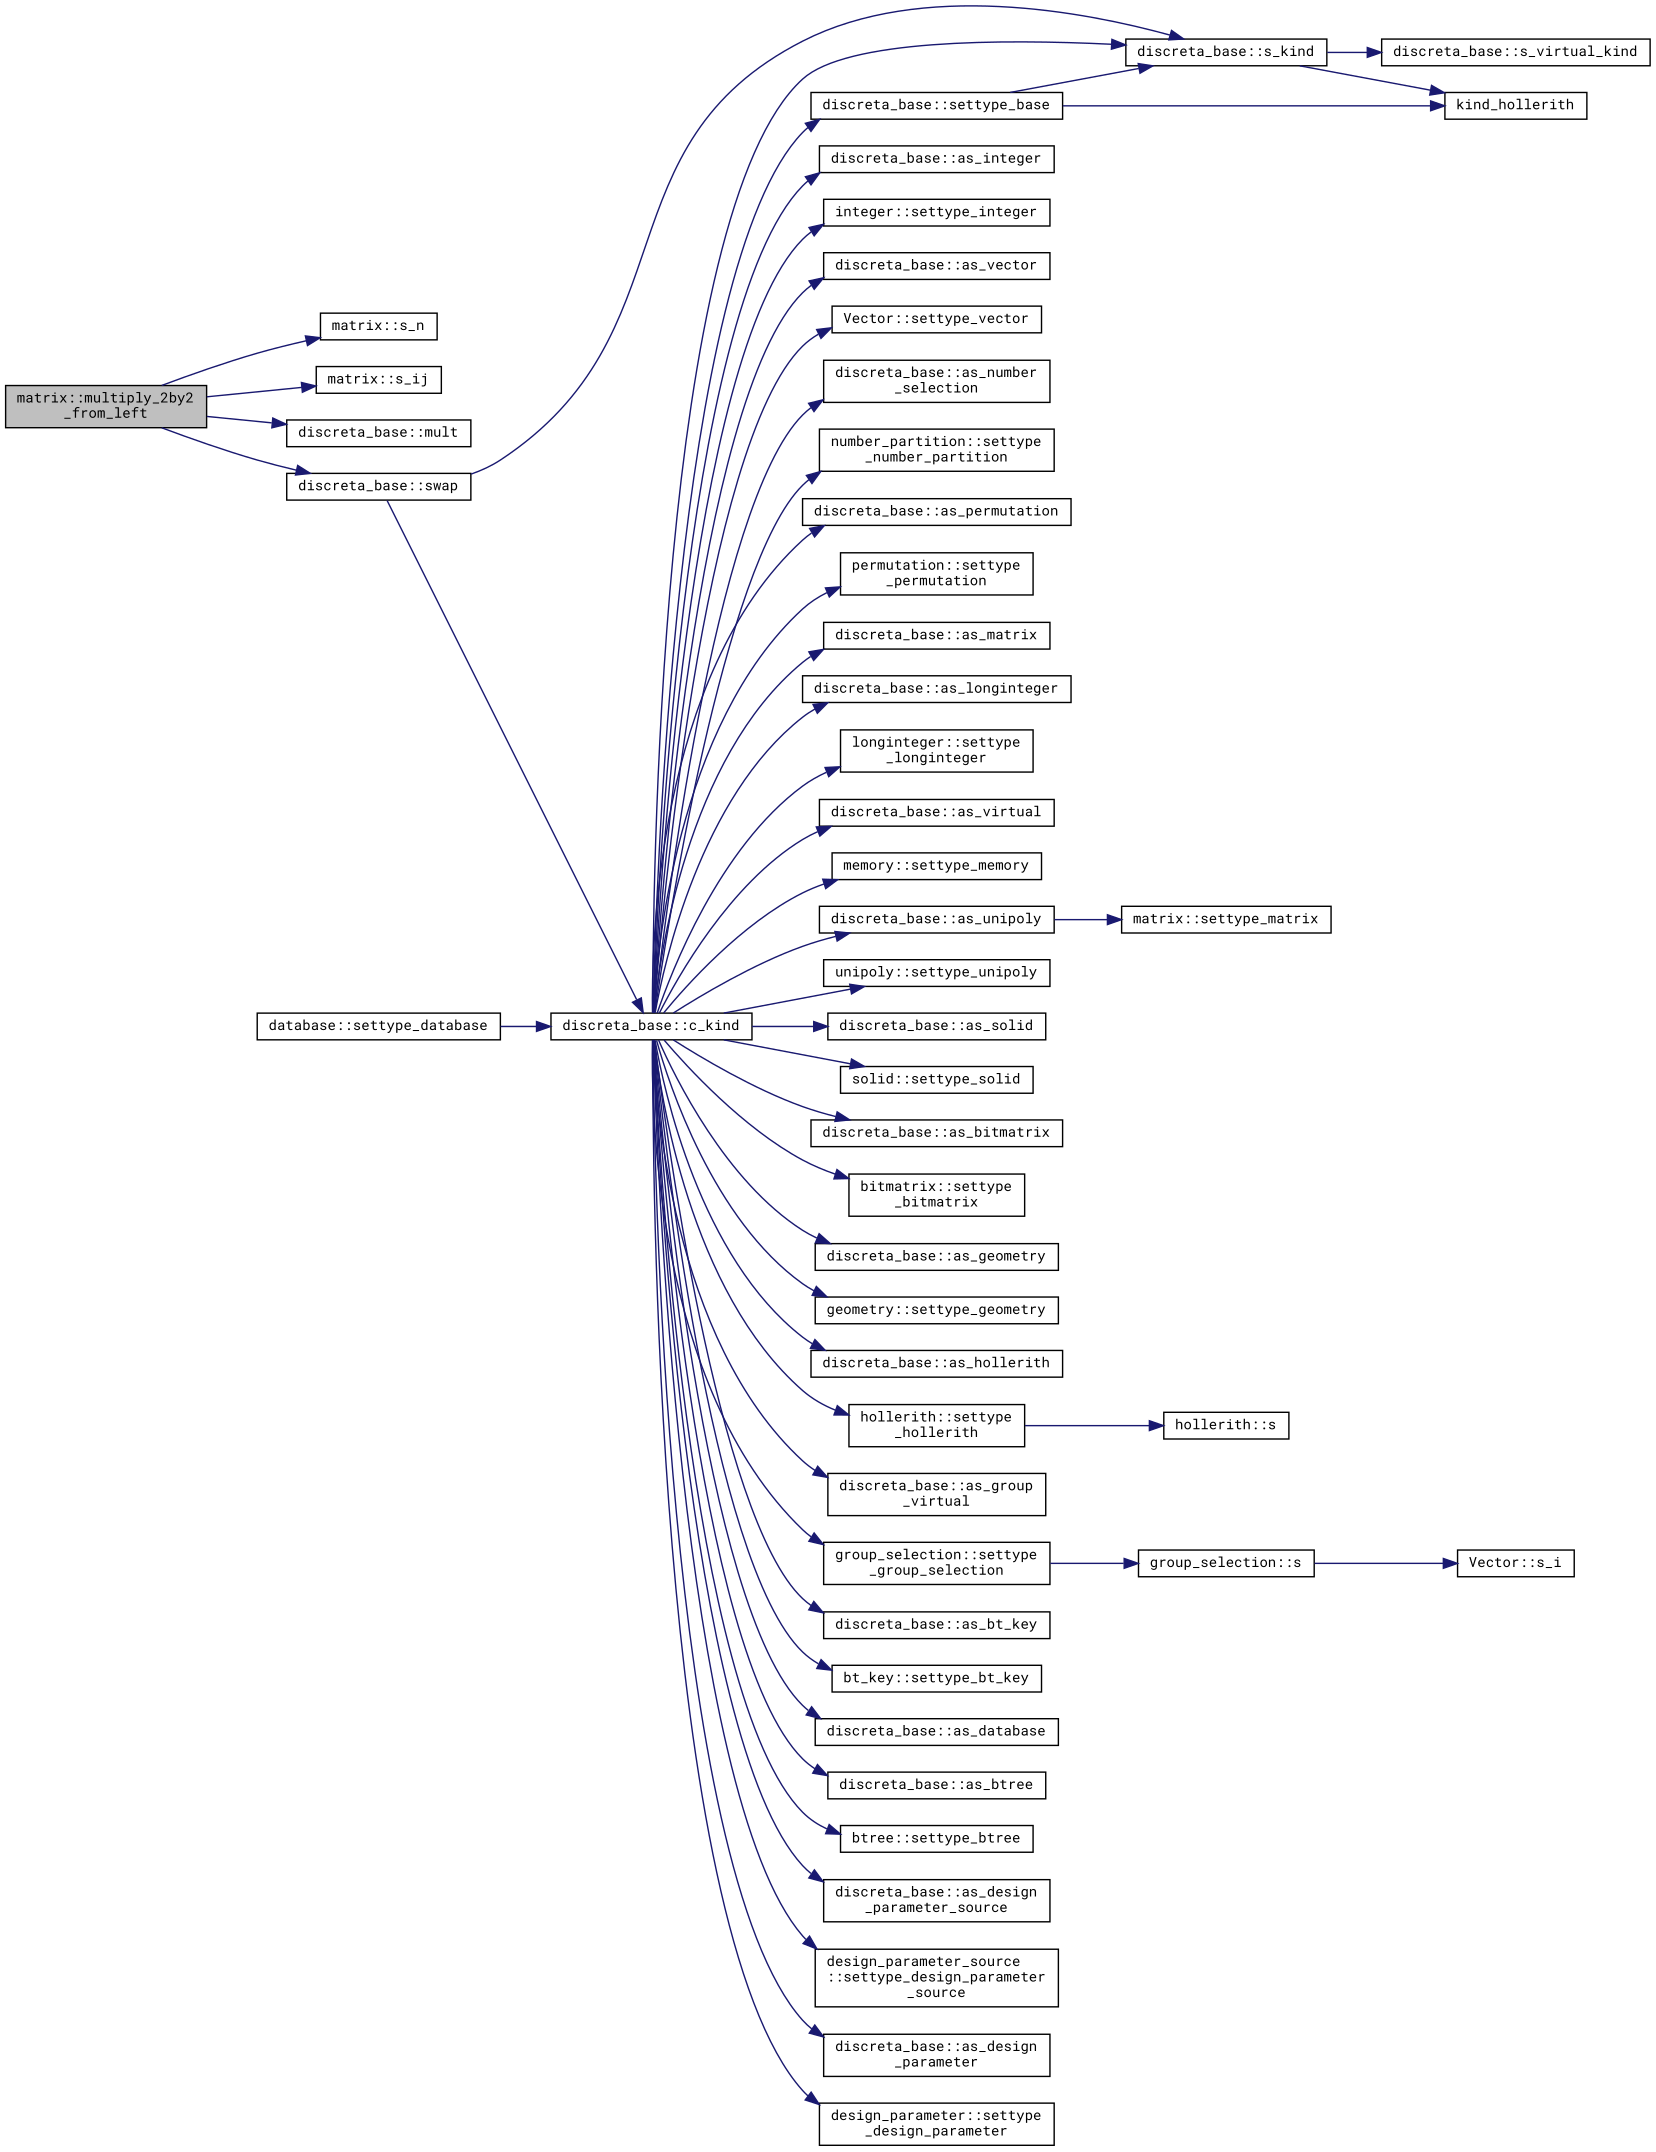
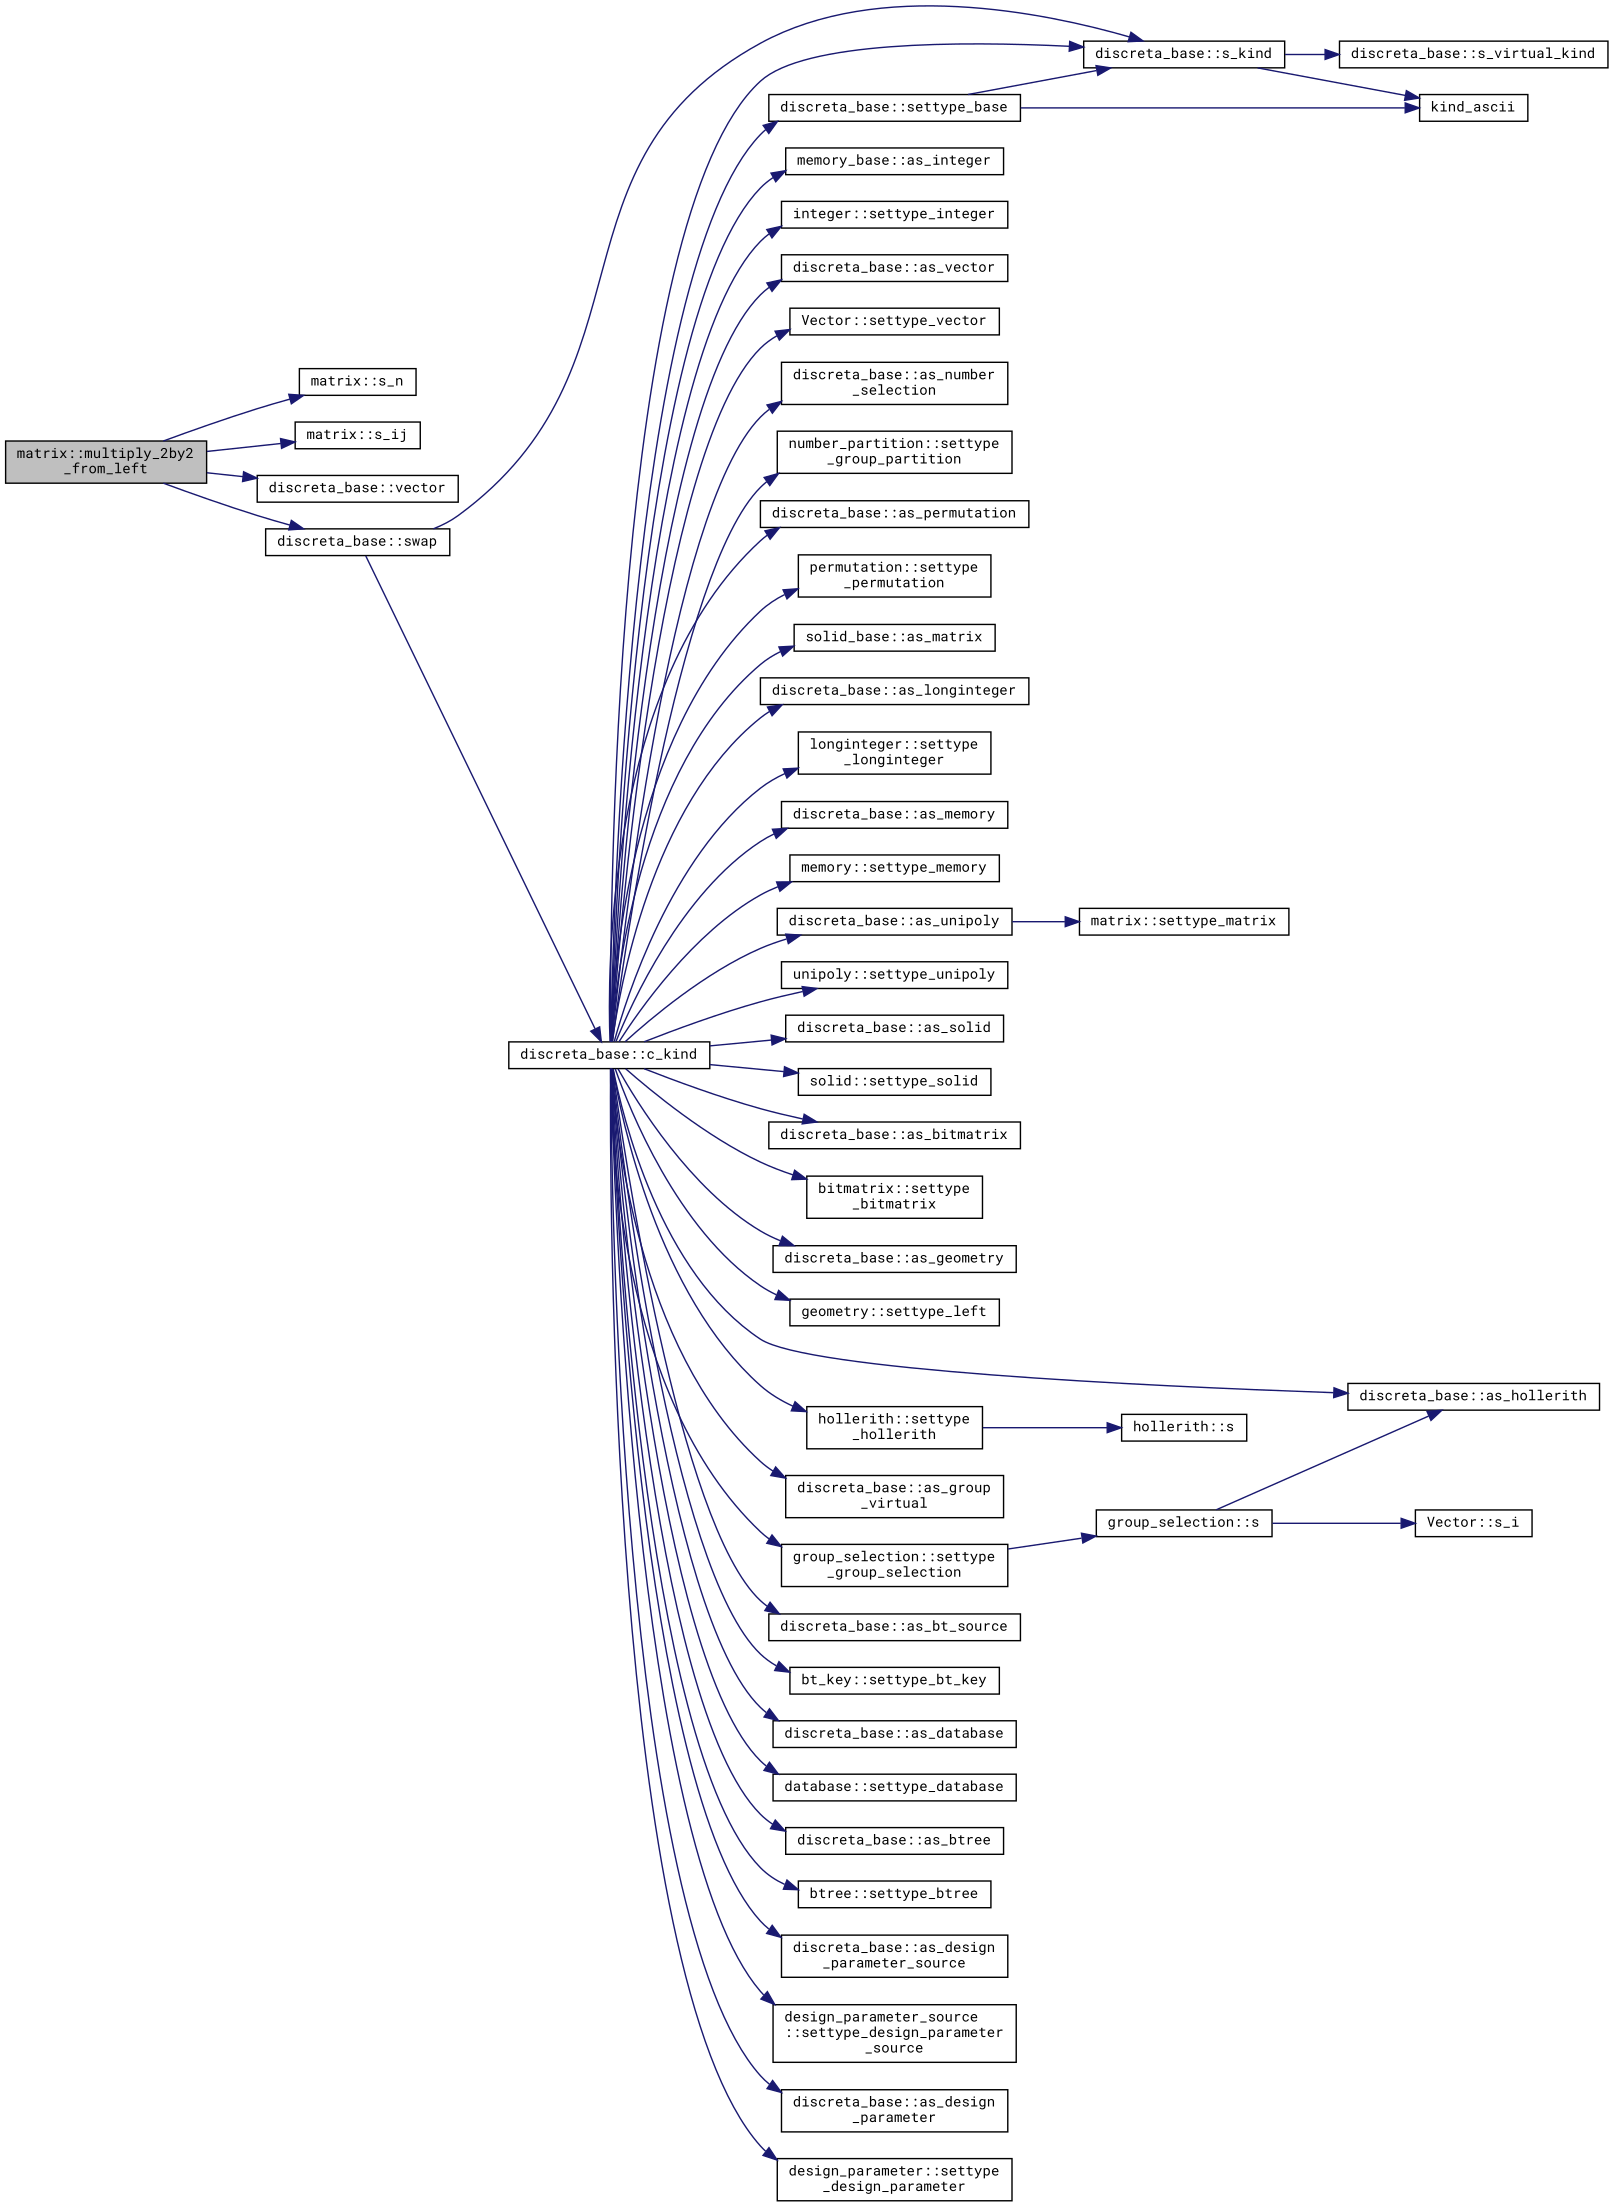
node "kind_hollerith": label "kind_hollerith" -> "kind_ascii"
node "discreta_base::as_integer": label "discreta_base::as_integer" -> "memory_base::as_integer"
node "discreta_base::mult": label "discreta_base::mult" -> "discreta_base::vector"
node "number_partition::settype _number_partition": label "number_partition::settype _number_partition" -> "number_partition::settype _group_partition"
node "discreta_base::as_matrix": label "discreta_base::as_matrix" -> "solid_base::as_matrix"
node "discreta_base::as_virtual": label "discreta_base::as_virtual" -> "discreta_base::as_memory"
edge "database::settype_database" -> "discreta_base::c_kind": reversed
node "geometry::settype_geometry": label "geometry::settype_geometry" -> "geometry::settype_left"
edge "group_selection::s" -> "discreta_base::as_hollerith": added
node "discreta_base::as_bt_key": label "discreta_base::as_bt_key" -> "discreta_base::as_bt_source"
